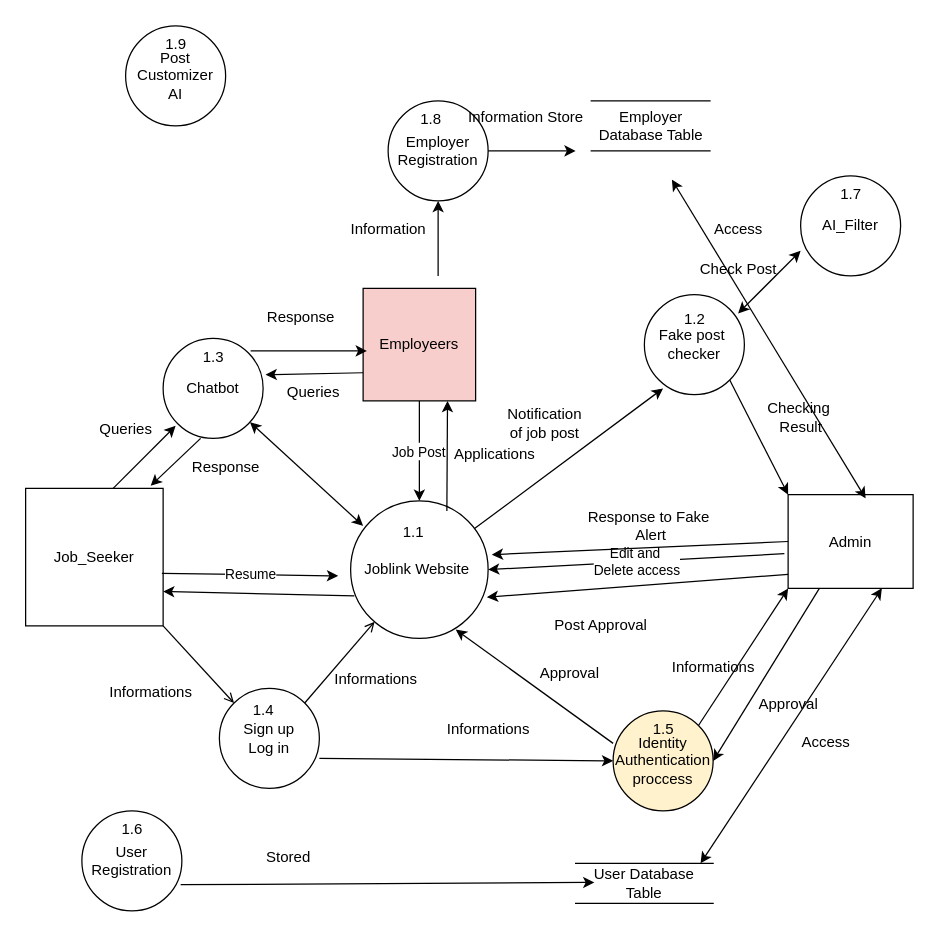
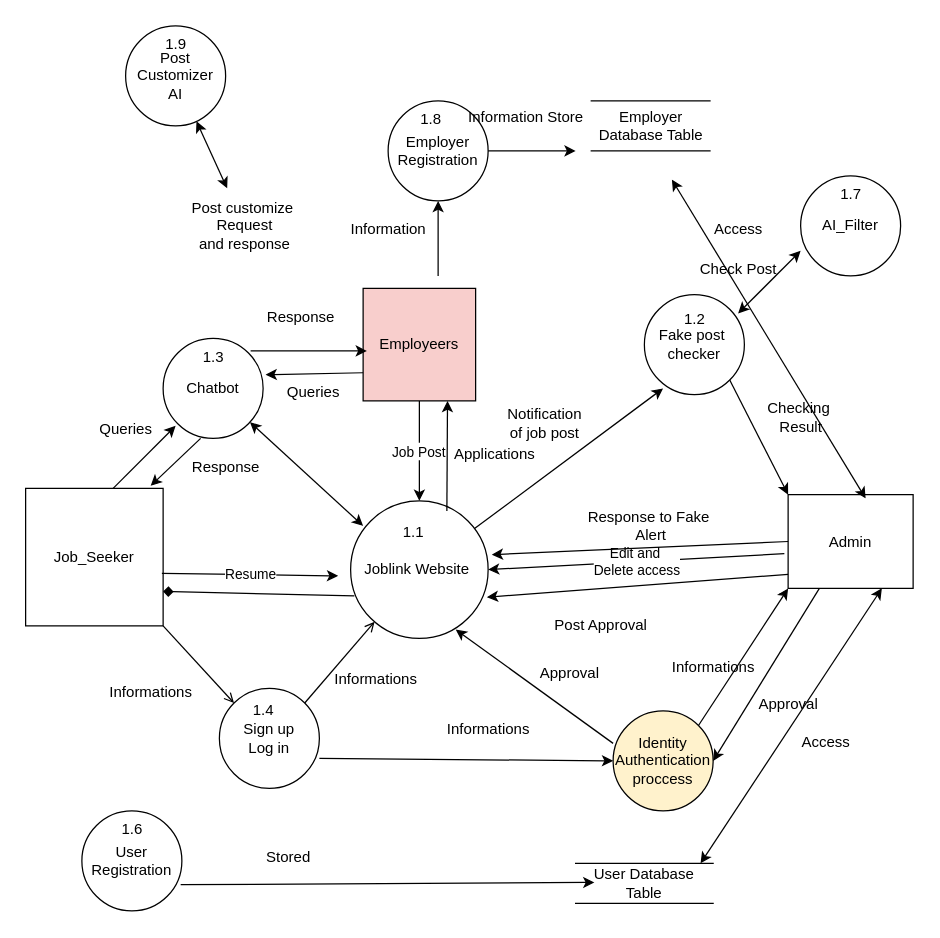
edge "Post Customizer AI" -- "Post customize Request and response": added
node "Post customize Request and response": added
edge "Joblink Website" -> "Job_Seeker": arrowhead classic -> diamond
node "1.5": removed
